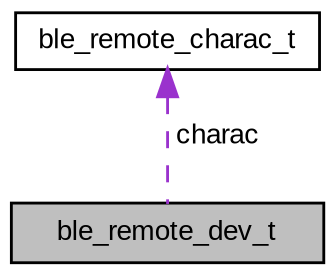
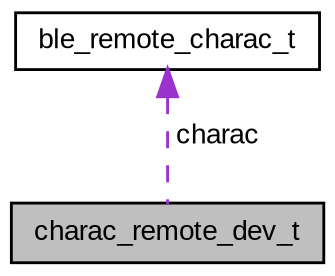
node "ble_remote_dev_t": label "ble_remote_dev_t" -> "charac_remote_dev_t"
